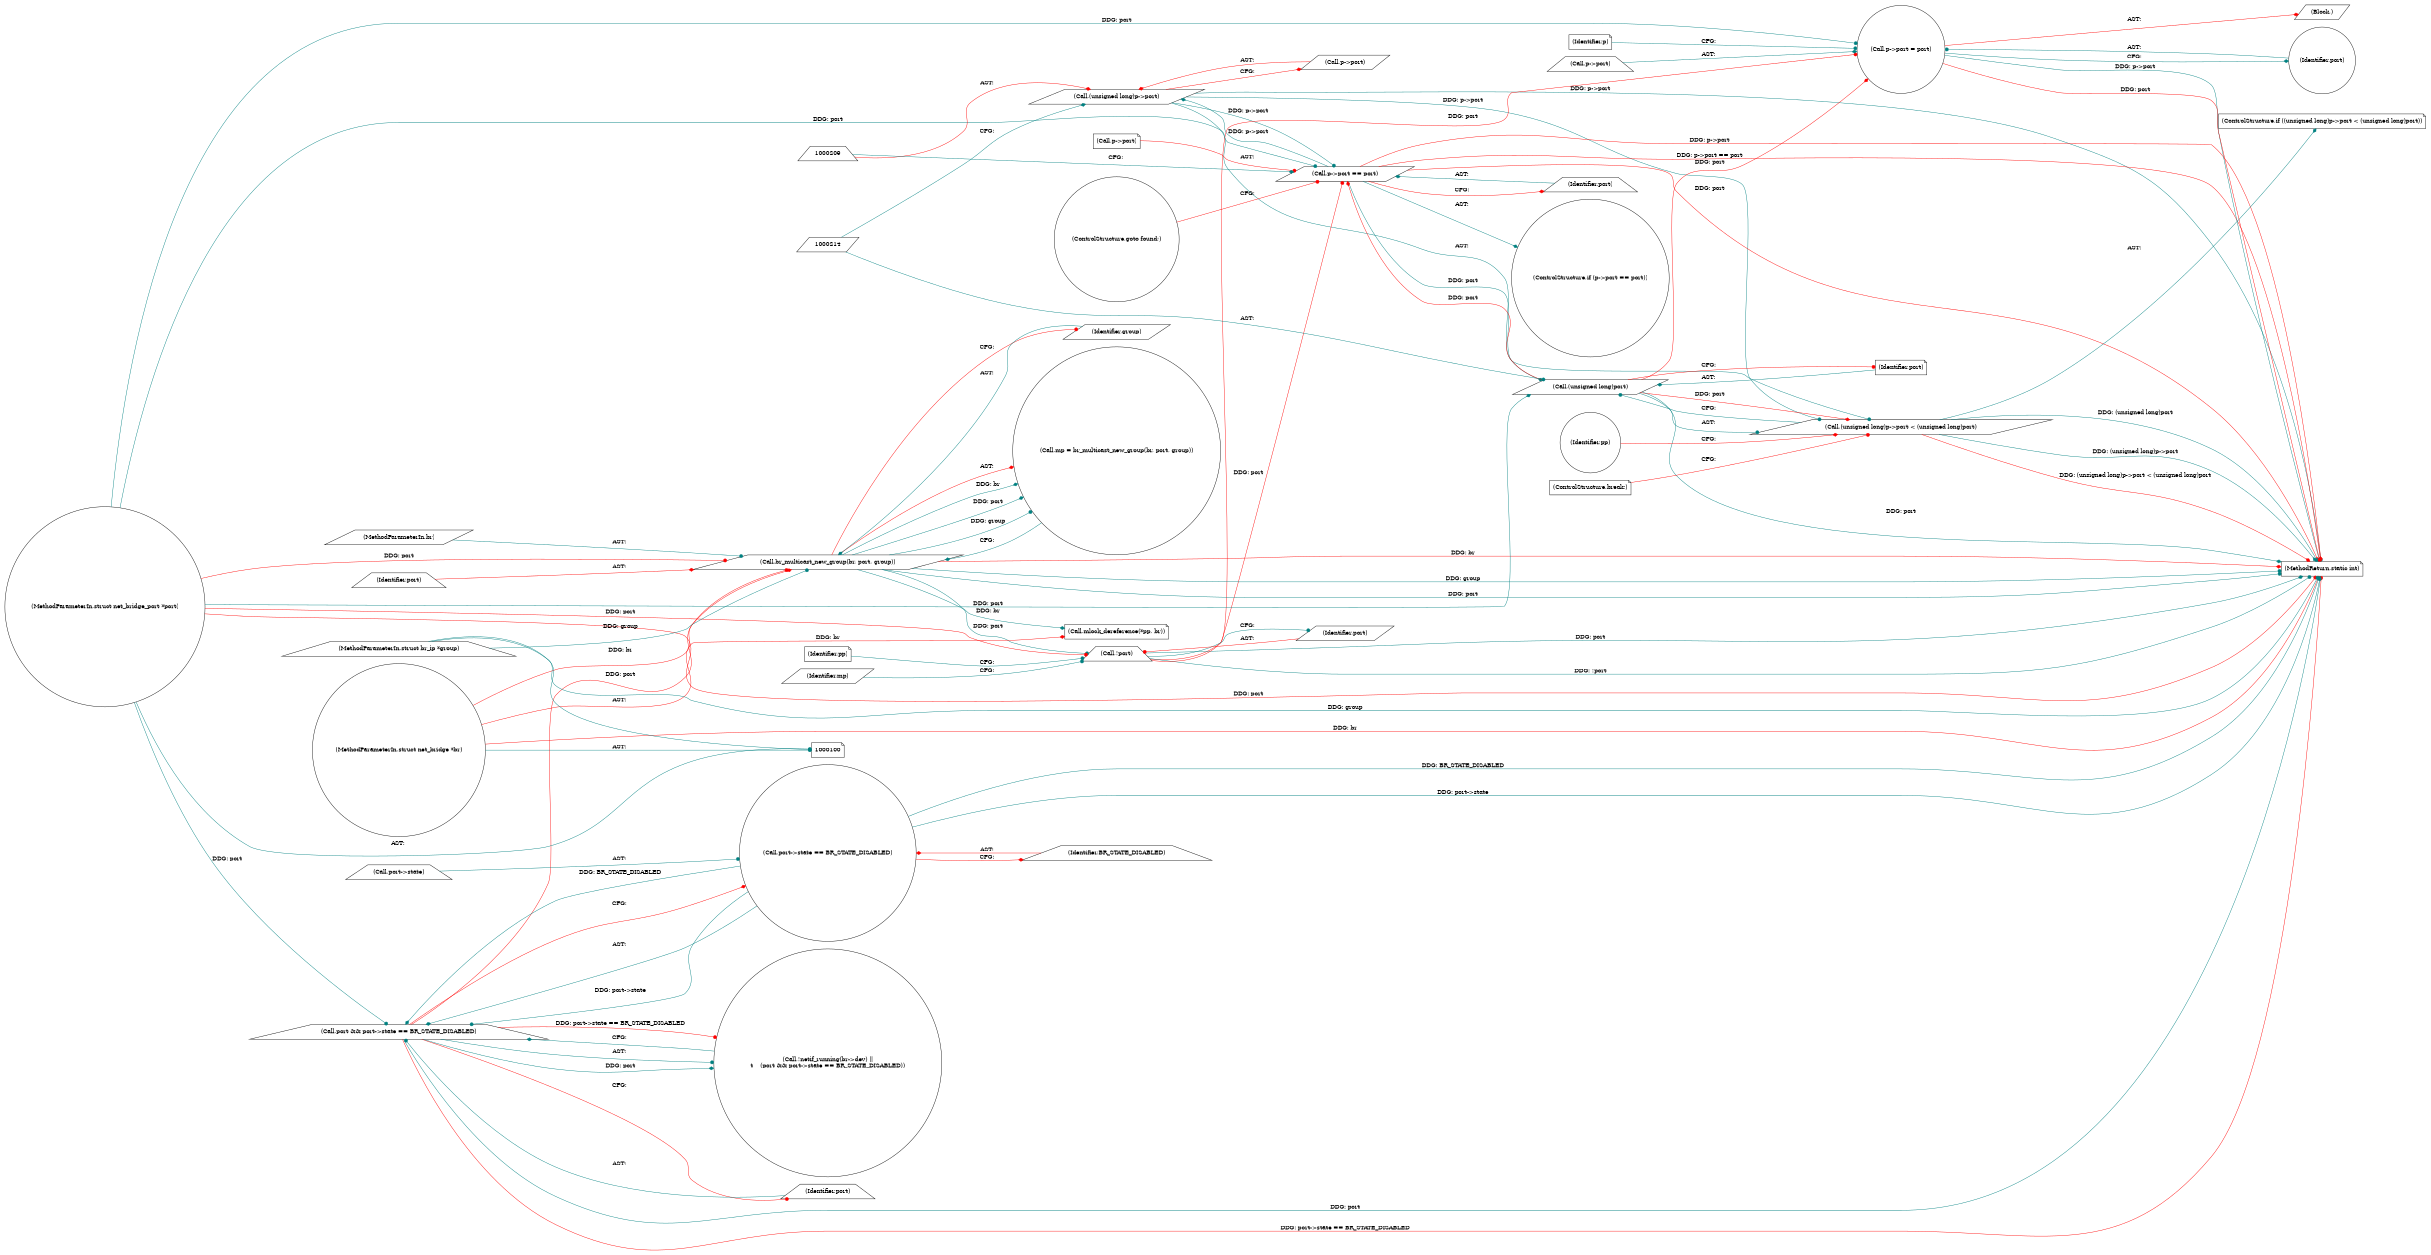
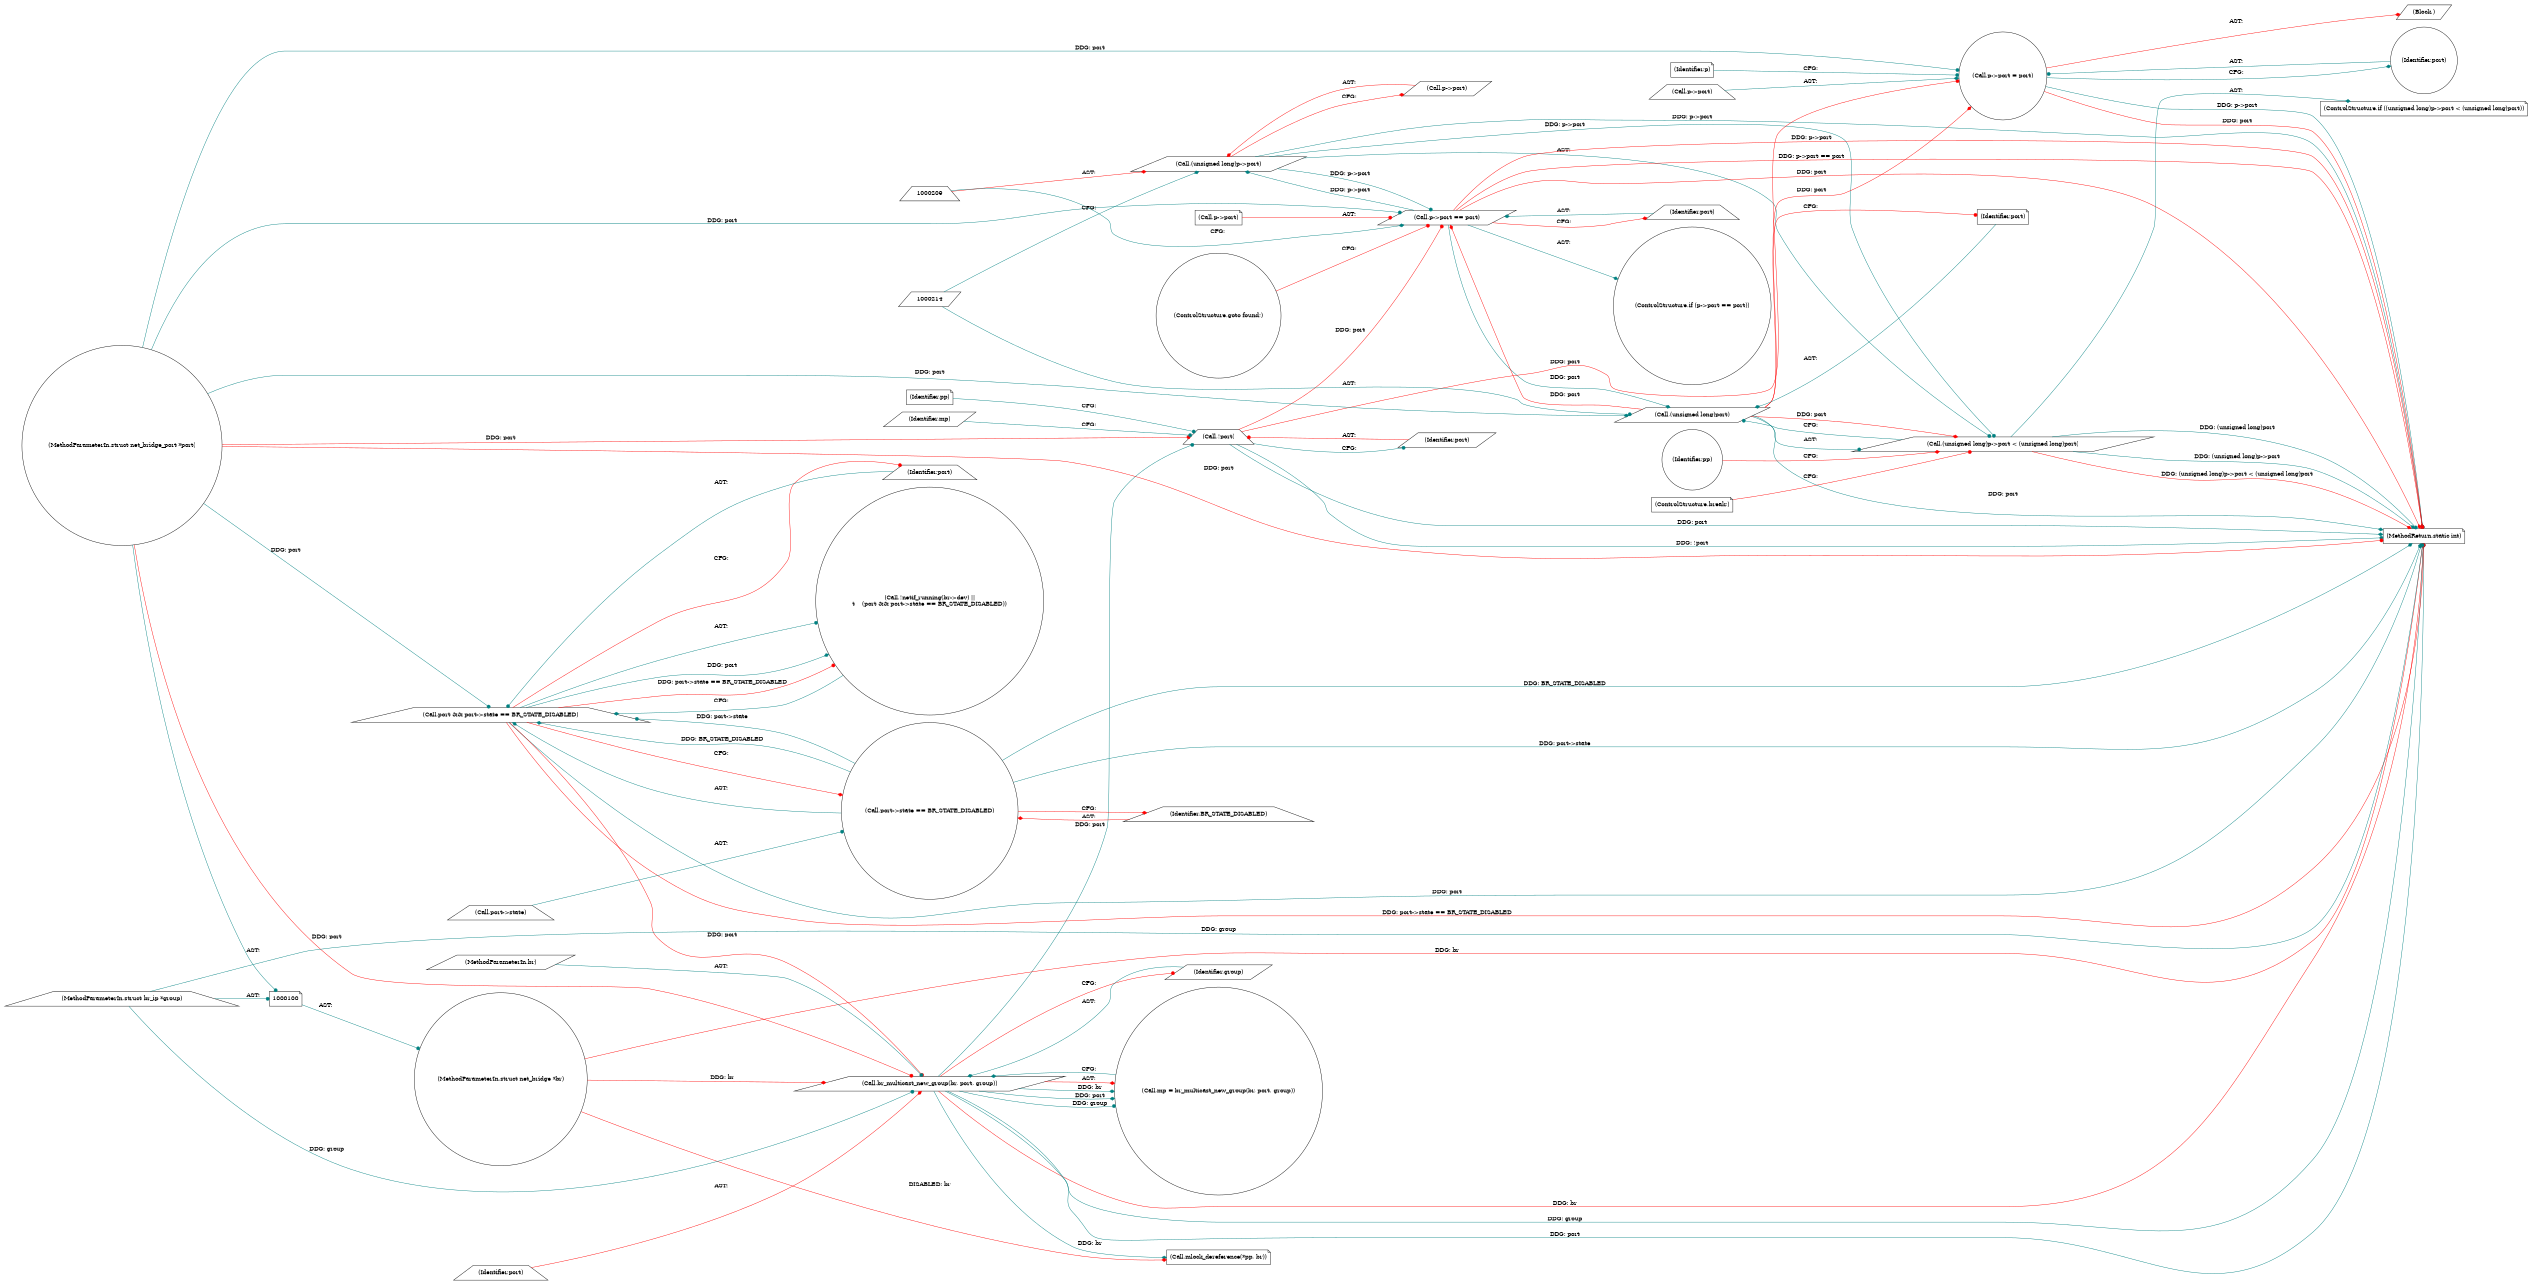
edge "(MethodParameterIn,struct net_bridge *br)" -> "(Call,mlock_dereference(*pp, br))": label "DDG: br" -> "DISABLED: br"
edge "(MethodParameterIn,struct net_bridge *br)" -> "1000100": reversed
